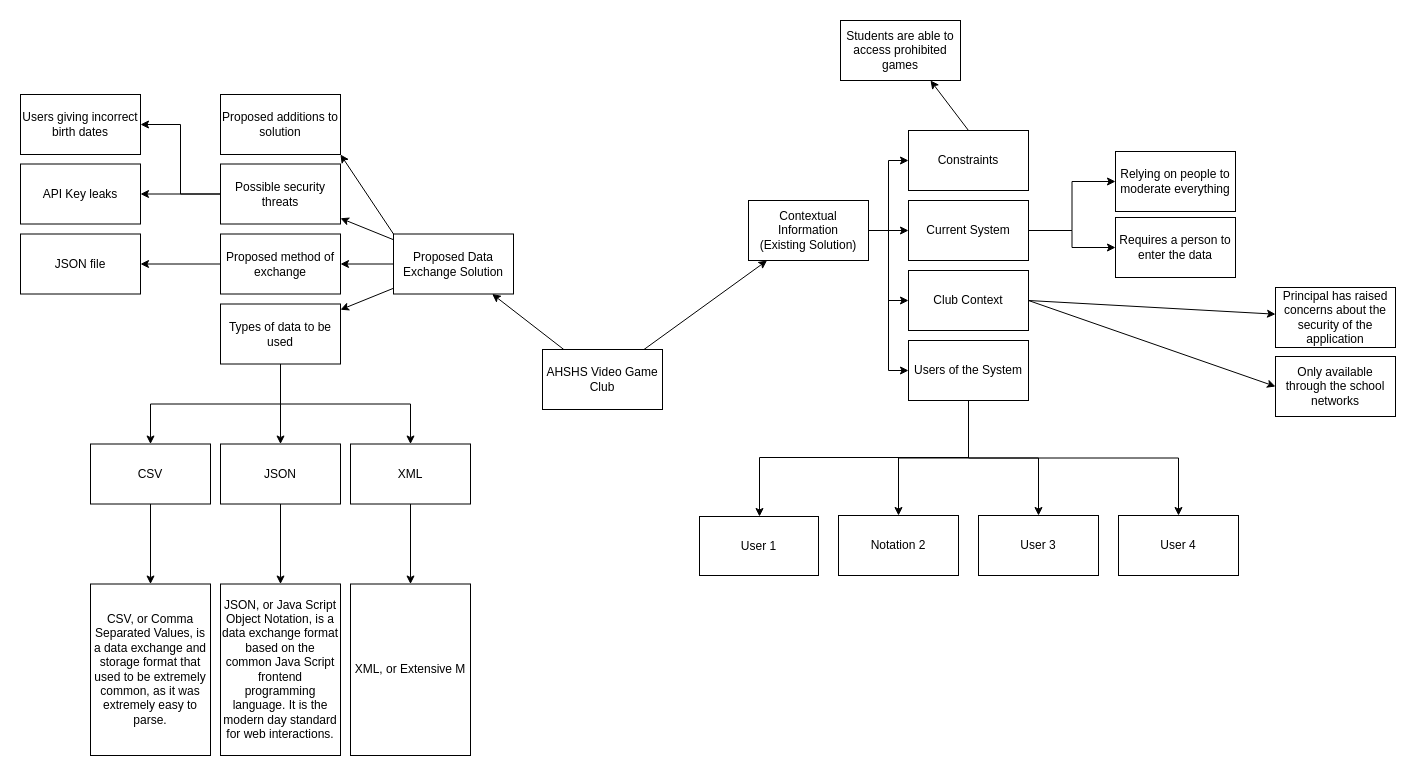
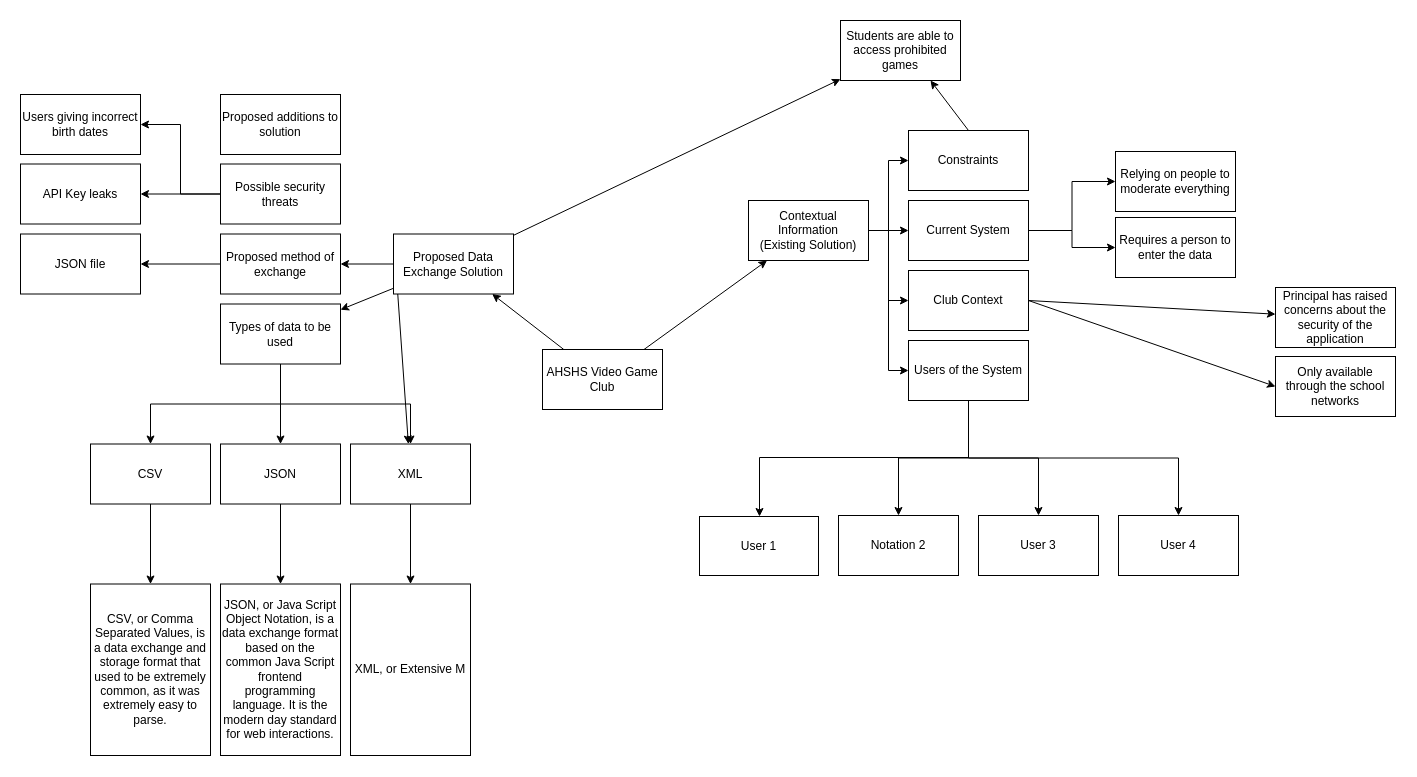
edge "Proposed Data Exchange Solution" -> "Proposed additions to solution": now "Proposed Data Exchange Solution" -> "XML"
edge "Proposed Data Exchange Solution" -> "Possible security threats": now "Proposed Data Exchange Solution" -> "Students are able to access prohibited games"
